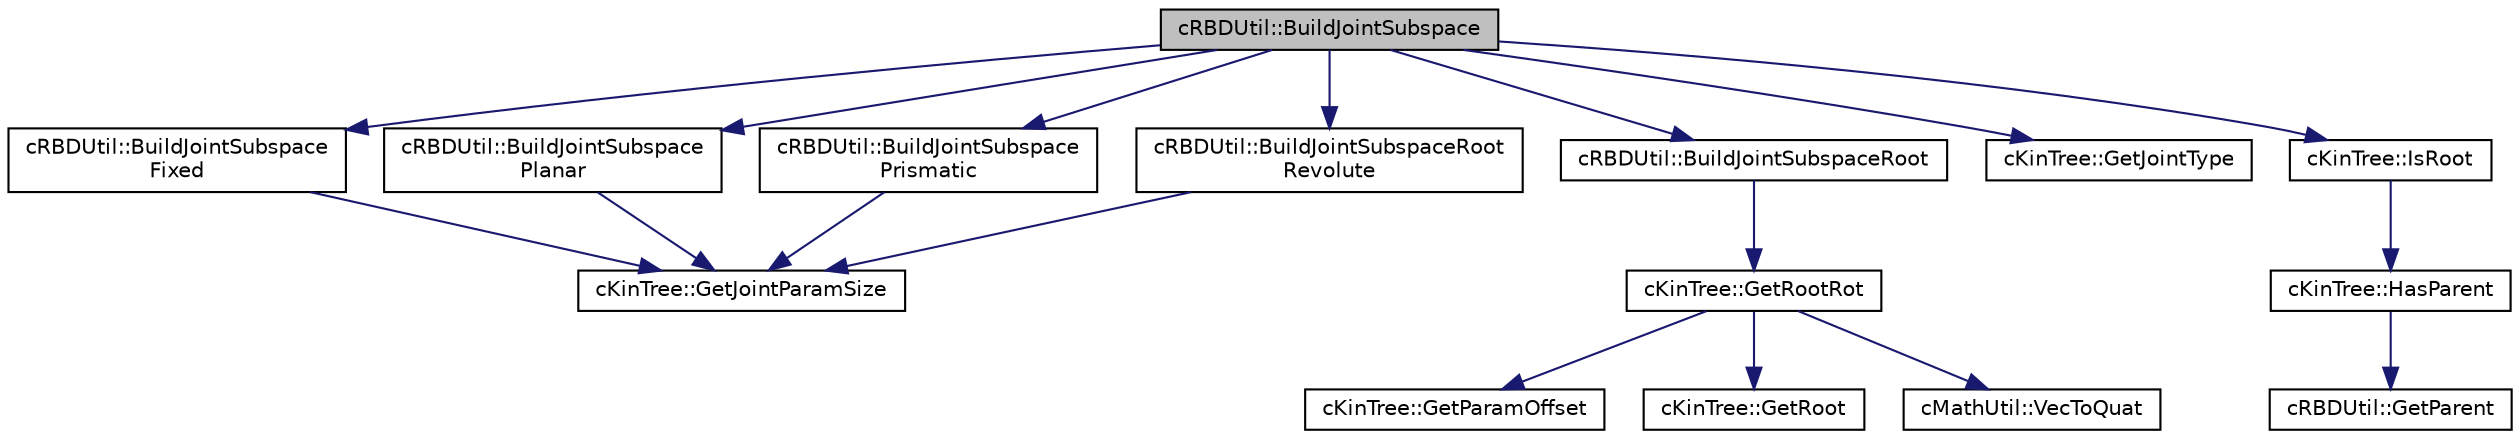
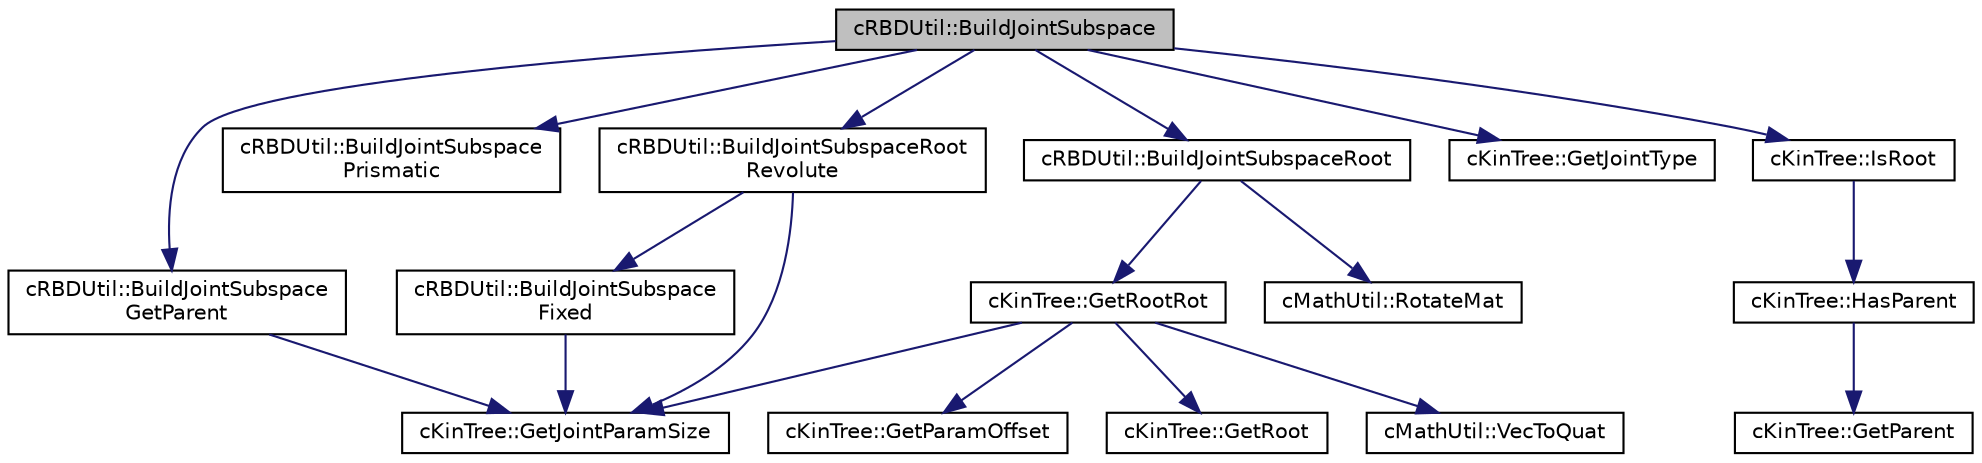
edge "cRBDUtil::BuildJointSubspace" -> "cRBDUtil::BuildJointSubspace Fixed": now "cRBDUtil::BuildJointSubspaceRoot Revolute" -> "cRBDUtil::BuildJointSubspace Fixed"
node "cRBDUtil::BuildJointSubspace Planar": label "cRBDUtil::BuildJointSubspace Planar" -> "cRBDUtil::BuildJointSubspace GetParent"
edge "cRBDUtil::BuildJointSubspace Prismatic" -> "cKinTree::GetJointParamSize": now "cKinTree::GetRootRot" -> "cKinTree::GetJointParamSize"
node "cMathUtil::RotateMat": added
node "cRBDUtil::GetParent": label "cRBDUtil::GetParent" -> "cKinTree::GetParent"
